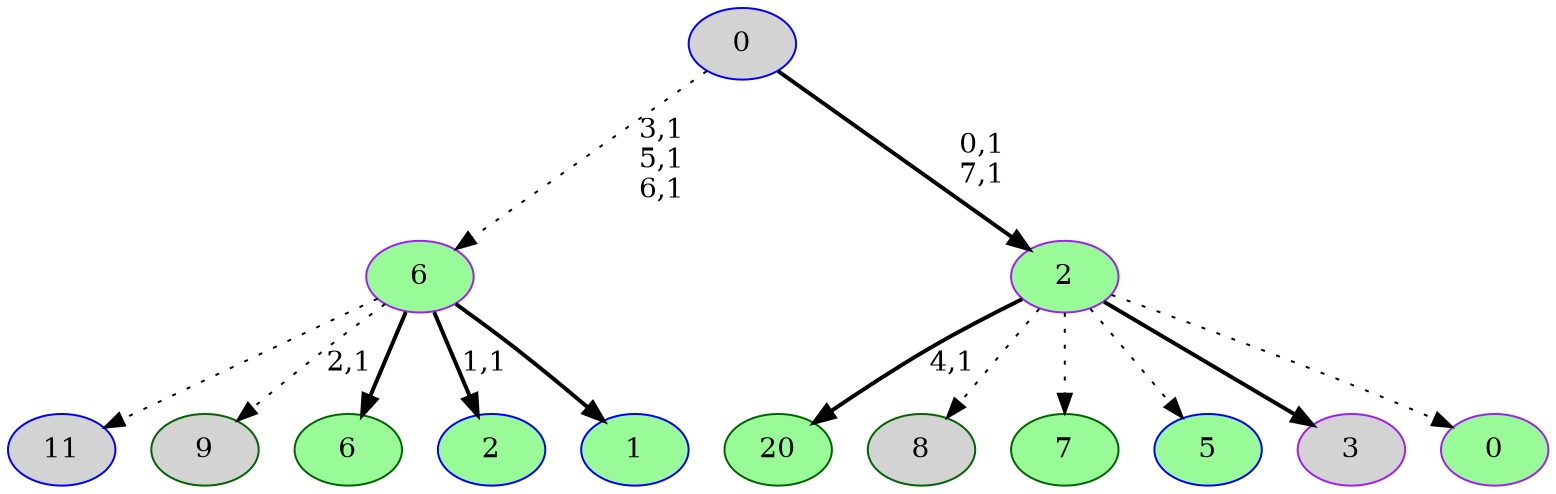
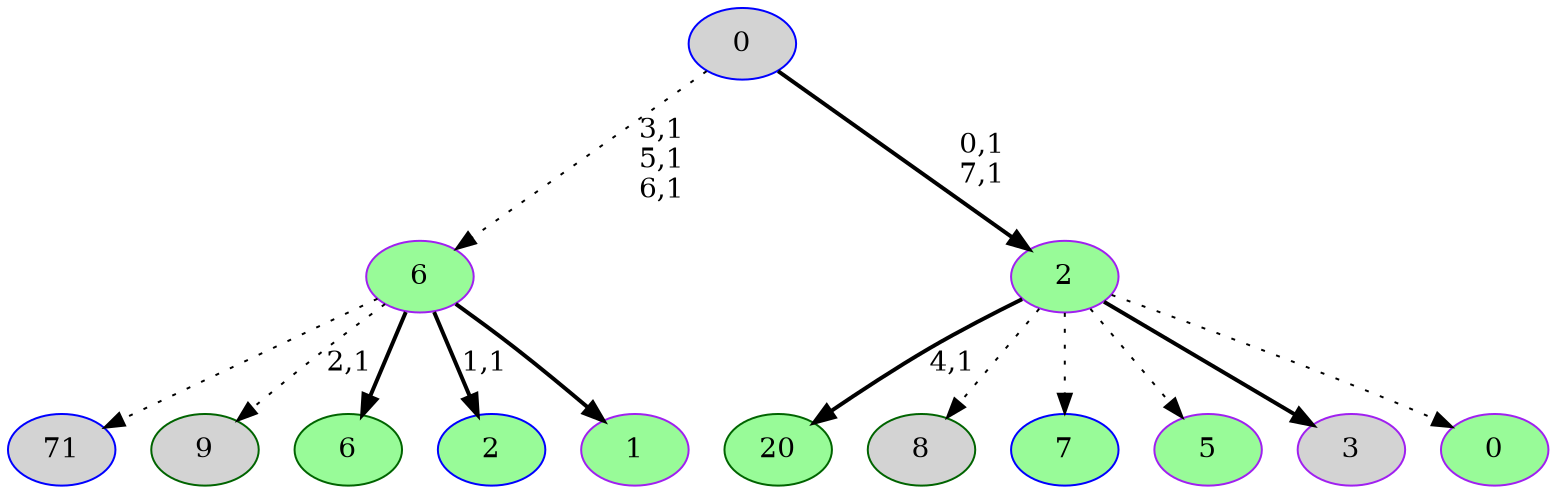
node "11": label "11" -> "71"
node "1": color blue -> purple
node "7": color darkgreen -> blue
node "5": color blue -> purple
